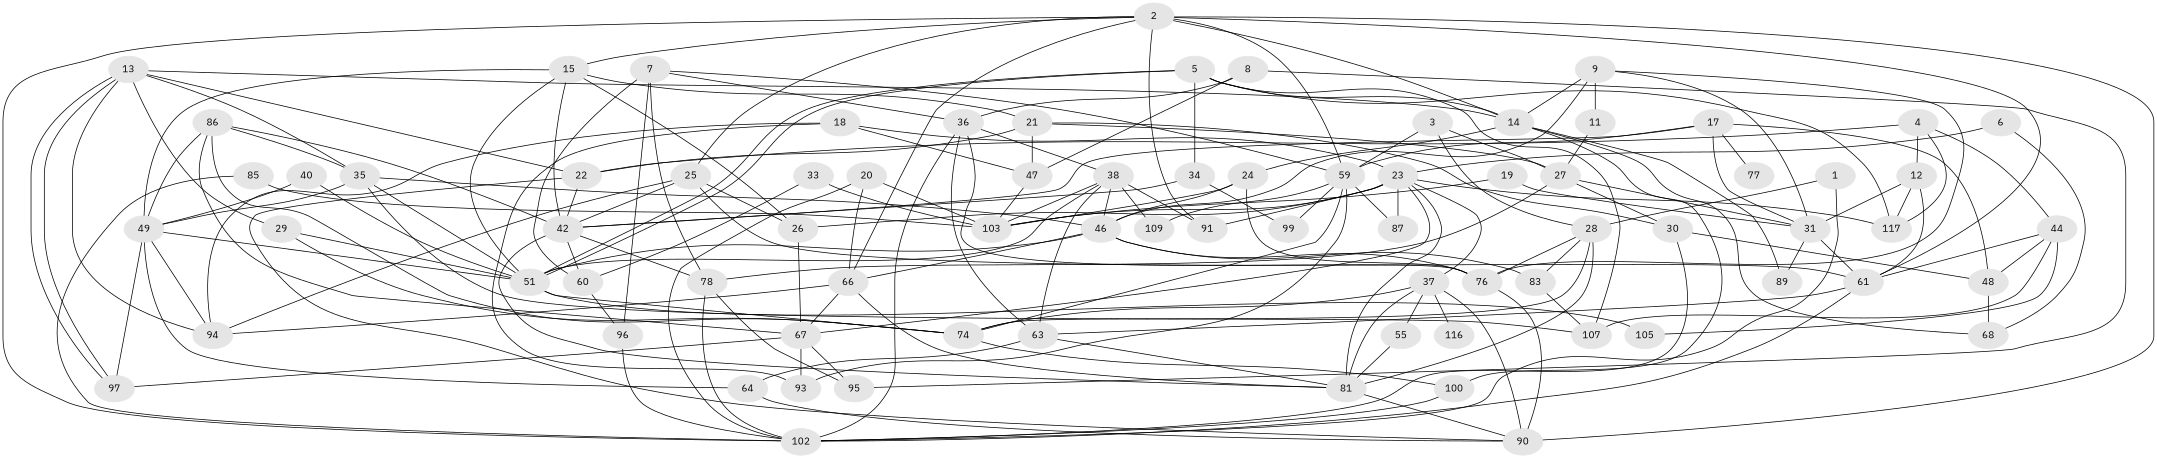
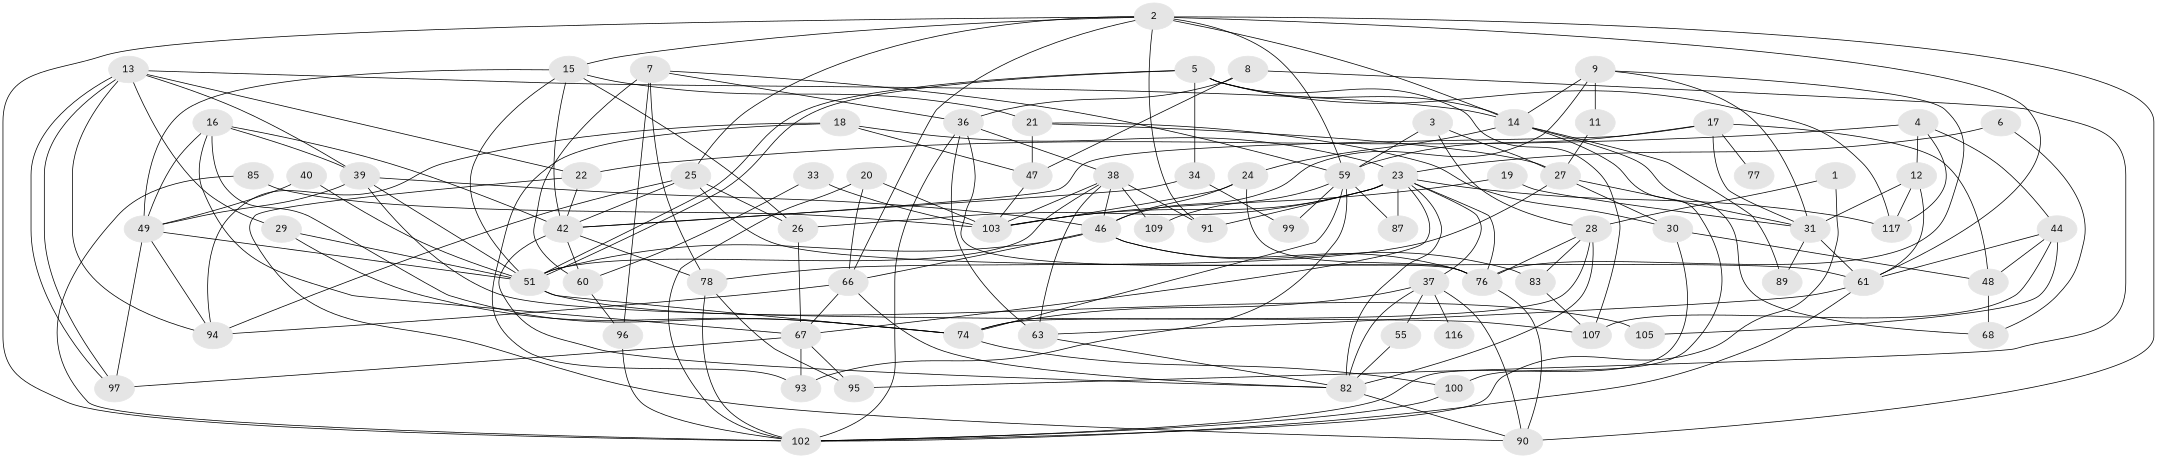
node "86": label "86" -> "16"
edge "21" -- "22": removed
node "35": label "35" -> "39"
edge "23" -- "76": added
node "64": removed
node "81": label "81" -> "82"
